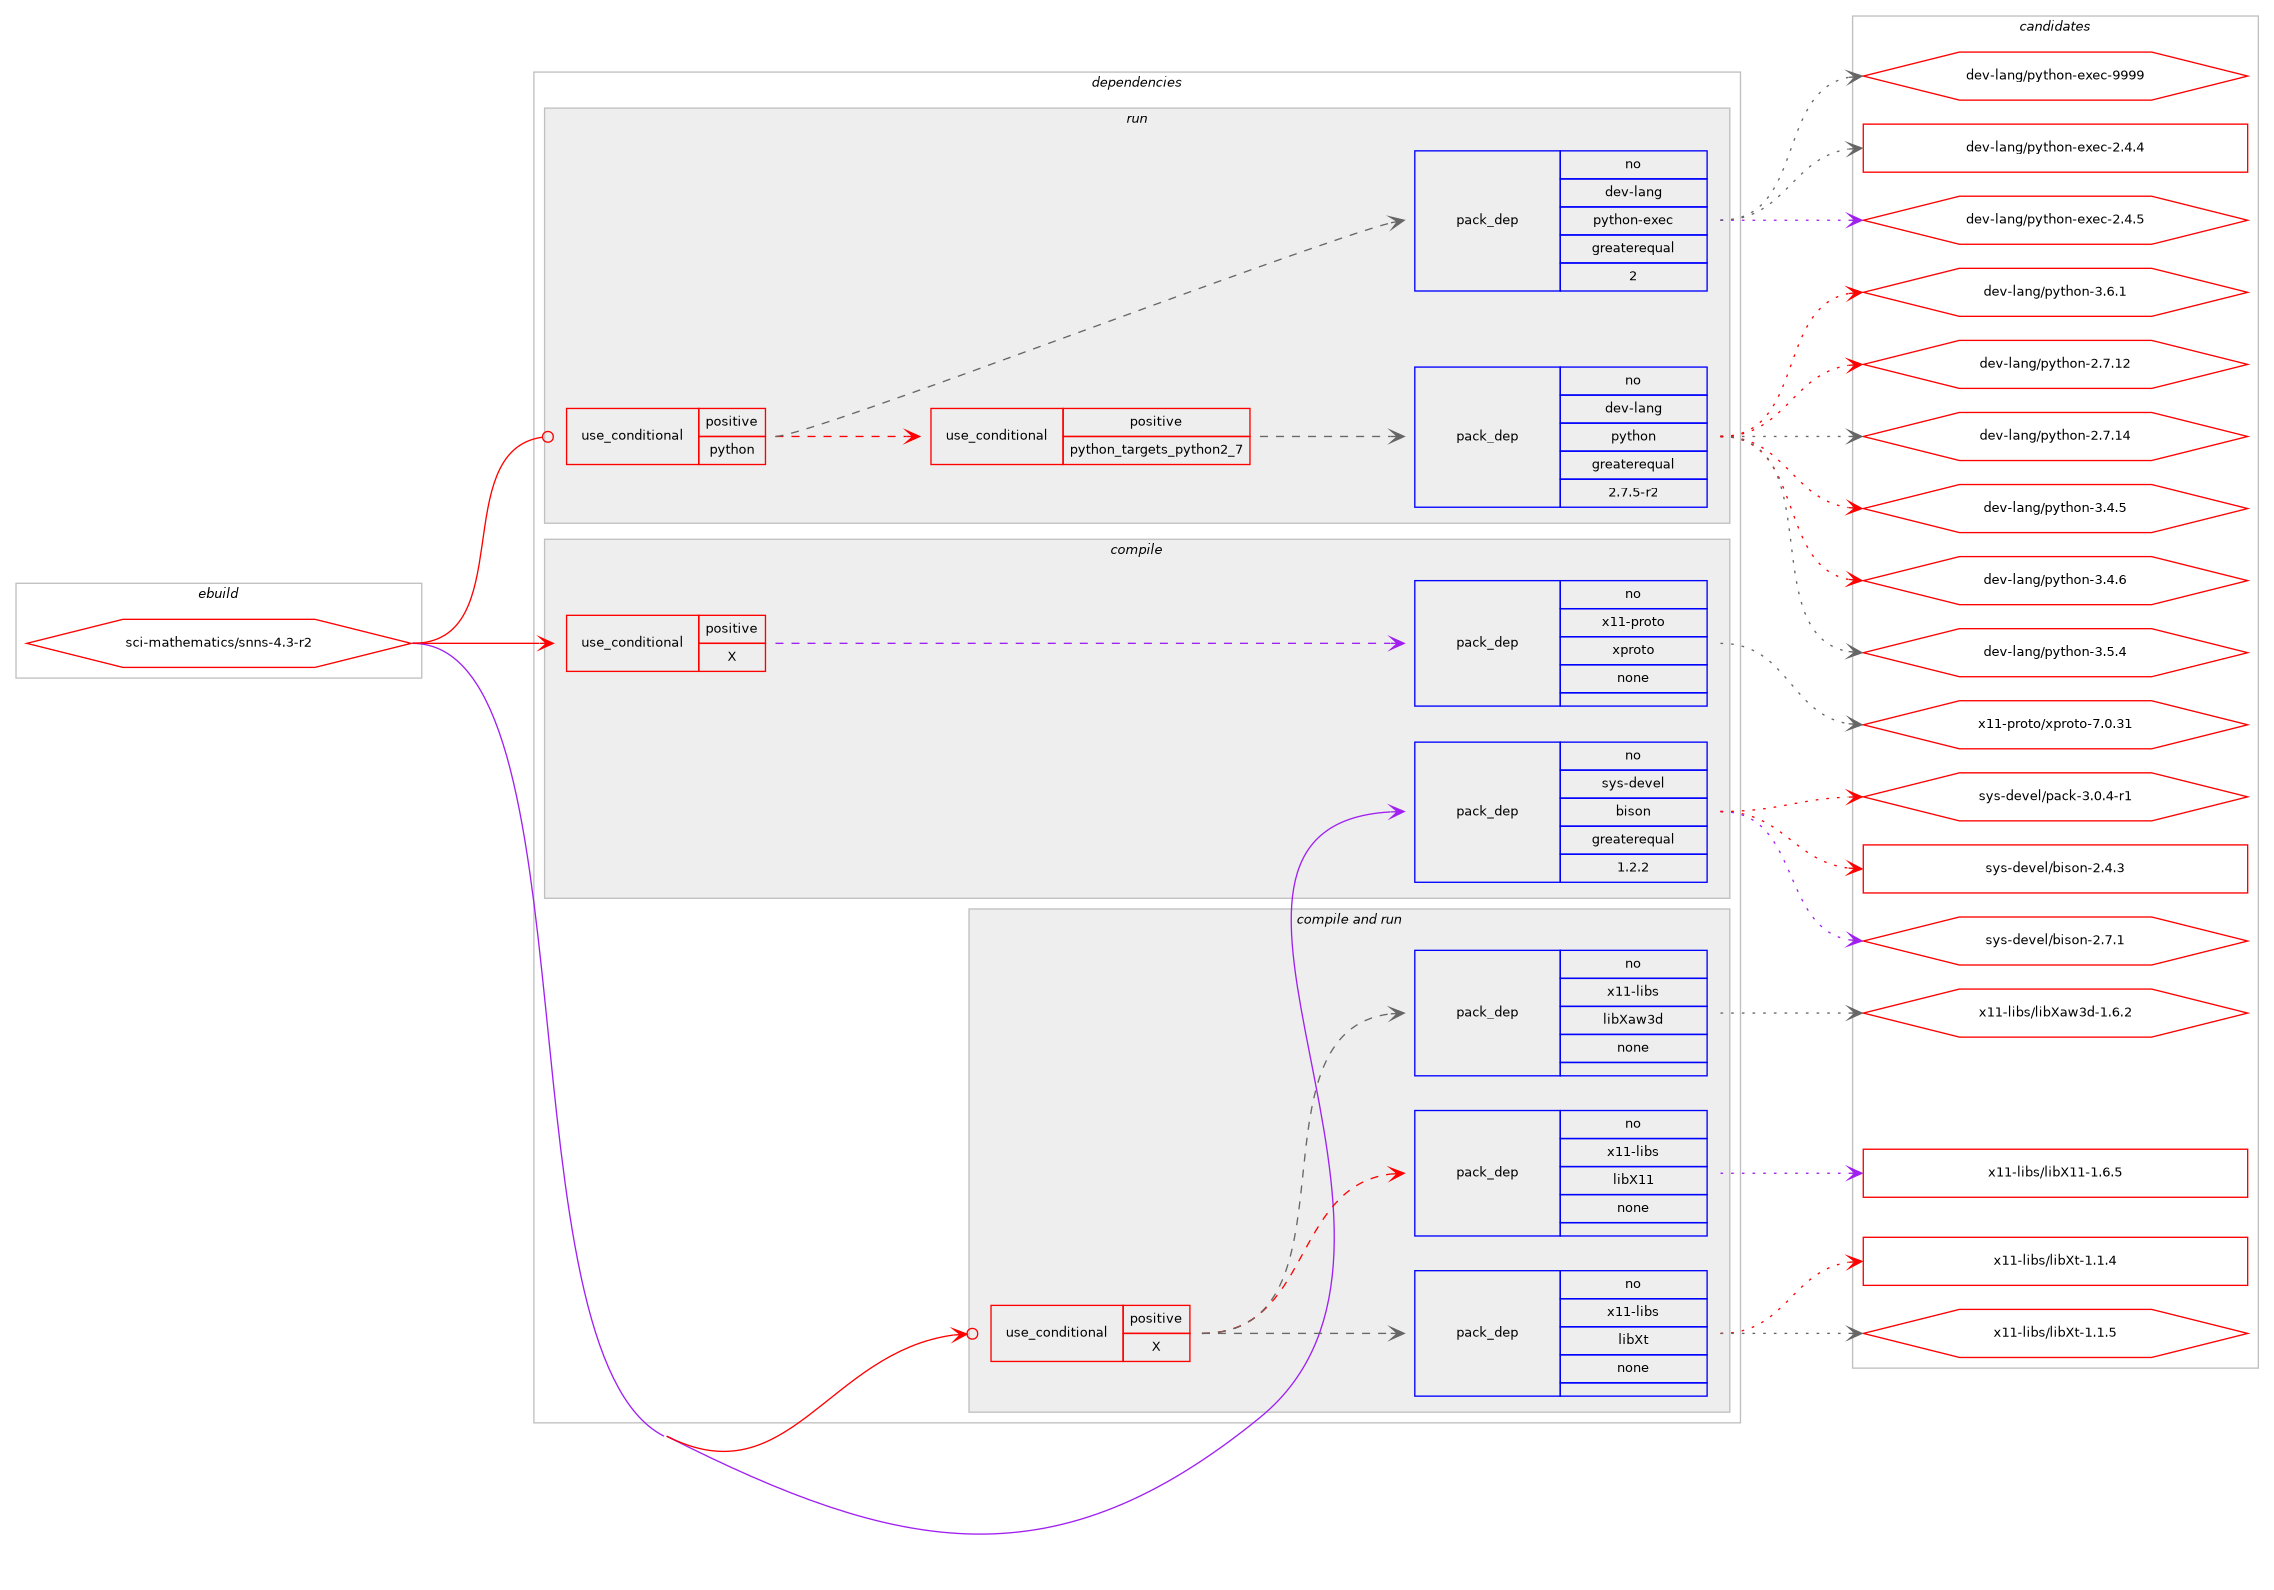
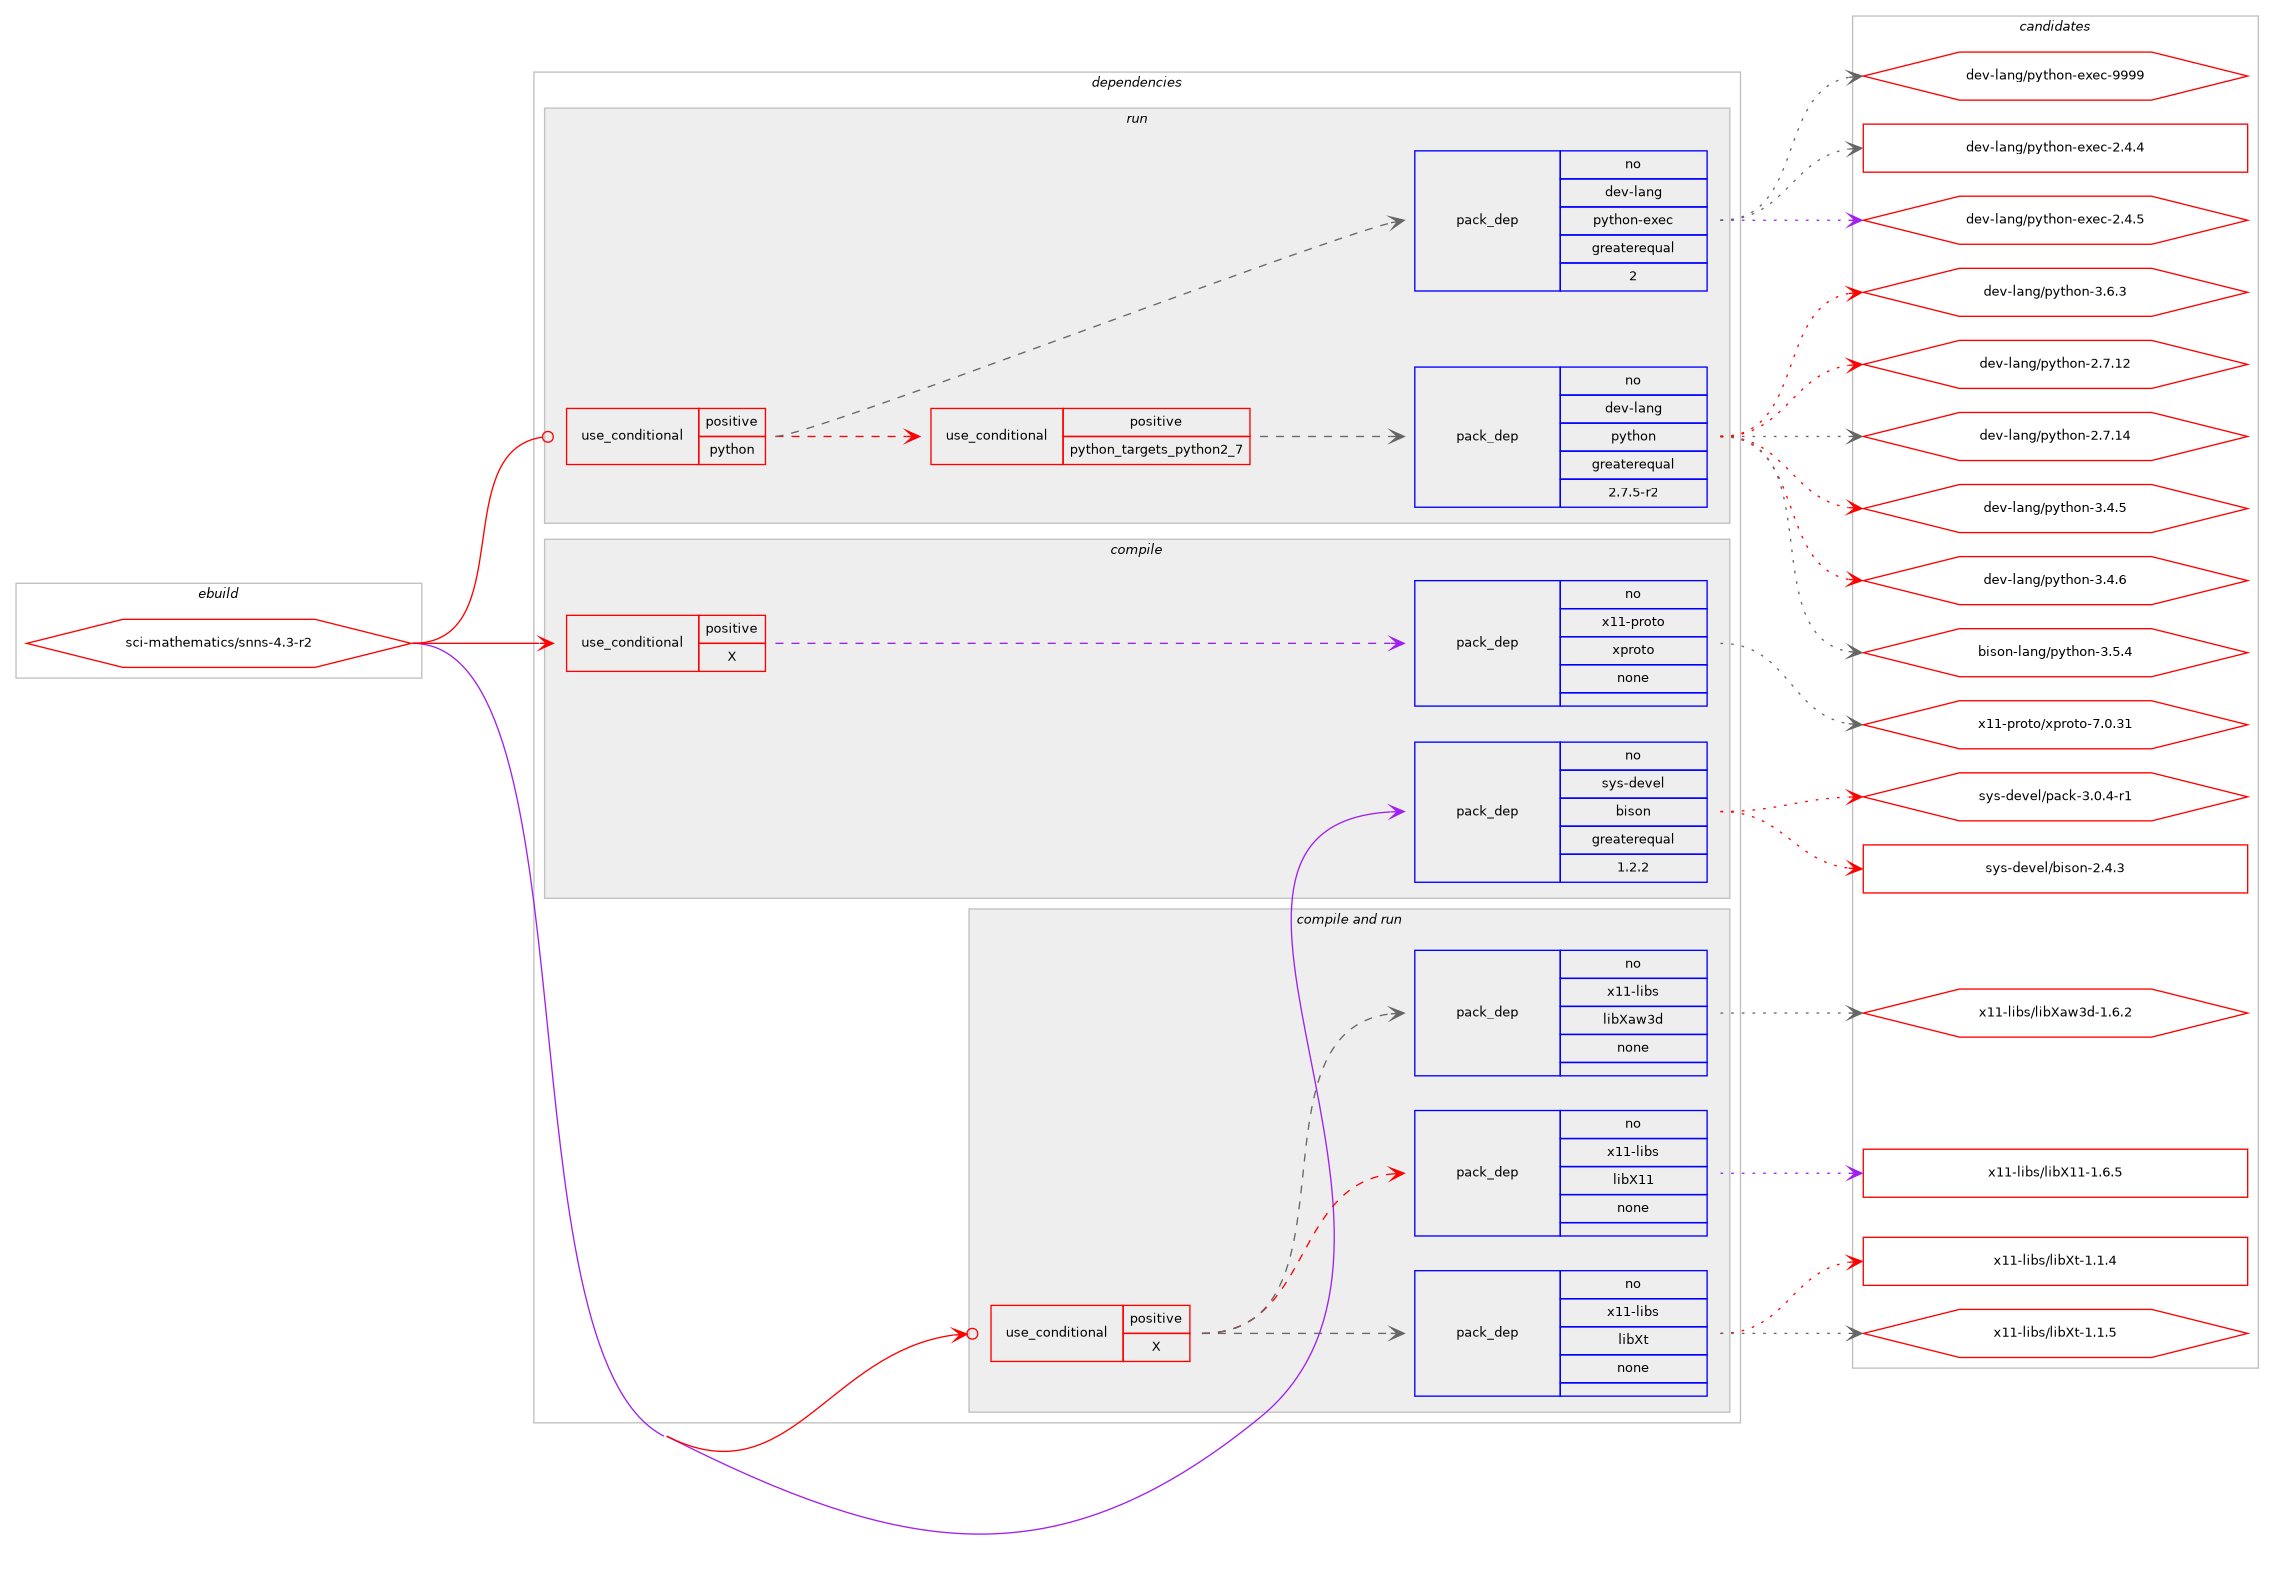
node "dev-lang/python-3.6.1": label "dev-lang/python-3.6.1" -> "dev-lang/python-3.6.3"
node "dev-lang/python-3.5.4": label "dev-lang/python-3.5.4" -> "bison-lang/python-3.5.4"
node "sys-devel/bison-2.7.1": removed
